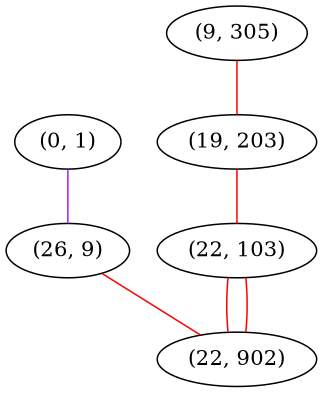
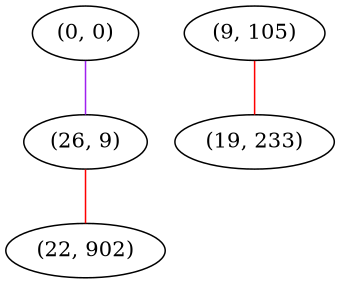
node "(9, 305)": label "(9, 305)" -> "(9, 105)"
node "(0, 1)": label "(0, 1)" -> "(0, 0)"
node "(19, 203)": label "(19, 203)" -> "(19, 233)"
node "(22, 103)": removed
